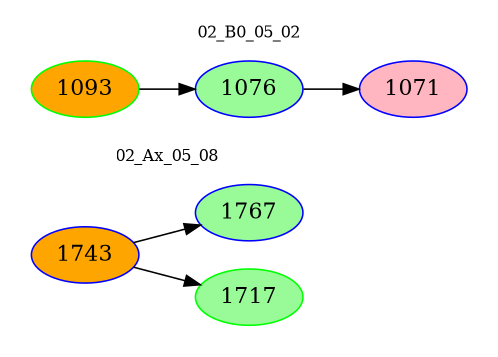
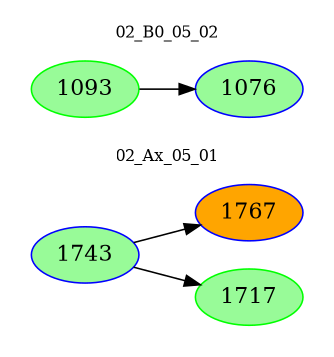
node "1093": fillcolor orange -> palegreen
node "1071": removed
cluster "02_Ax_05_08": label "02_Ax_05_08" -> "02_Ax_05_01"
node "1767": fillcolor palegreen -> orange
node "1743": fillcolor orange -> palegreen
